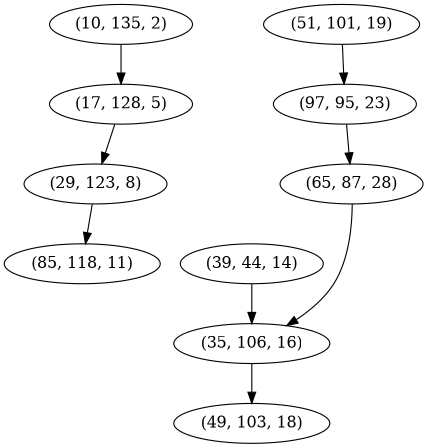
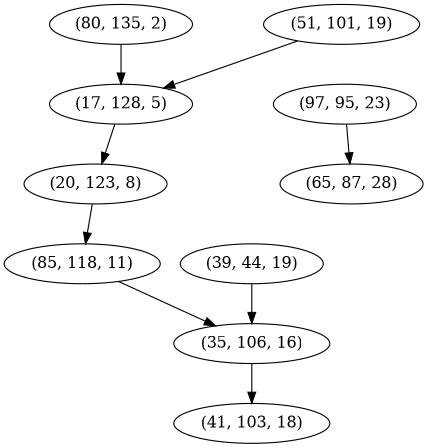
node "(10, 135, 2)": label "(10, 135, 2)" -> "(80, 135, 2)"
edge "(51, 101, 19)" -> "(97, 95, 23)": now "(51, 101, 19)" -> "(17, 128, 5)"
node "(29, 123, 8)": label "(29, 123, 8)" -> "(20, 123, 8)"
node "(39, 44, 14)": label "(39, 44, 14)" -> "(39, 44, 19)"
edge "(65, 87, 28)" -> "(35, 106, 16)": now "(85, 118, 11)" -> "(35, 106, 16)"
node "(49, 103, 18)": label "(49, 103, 18)" -> "(41, 103, 18)"
